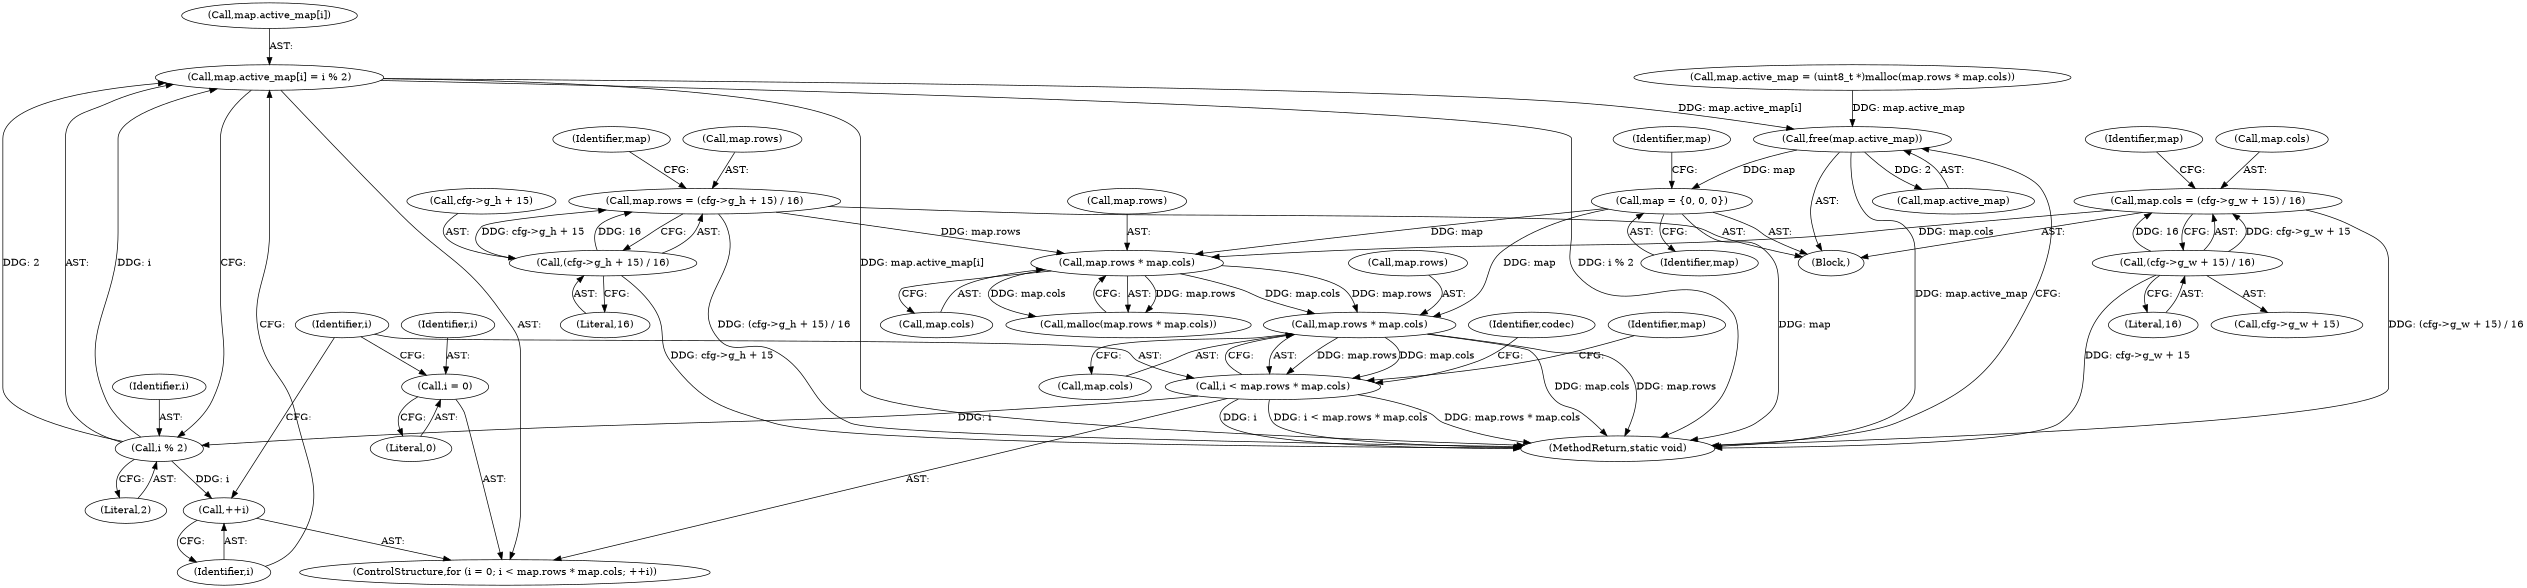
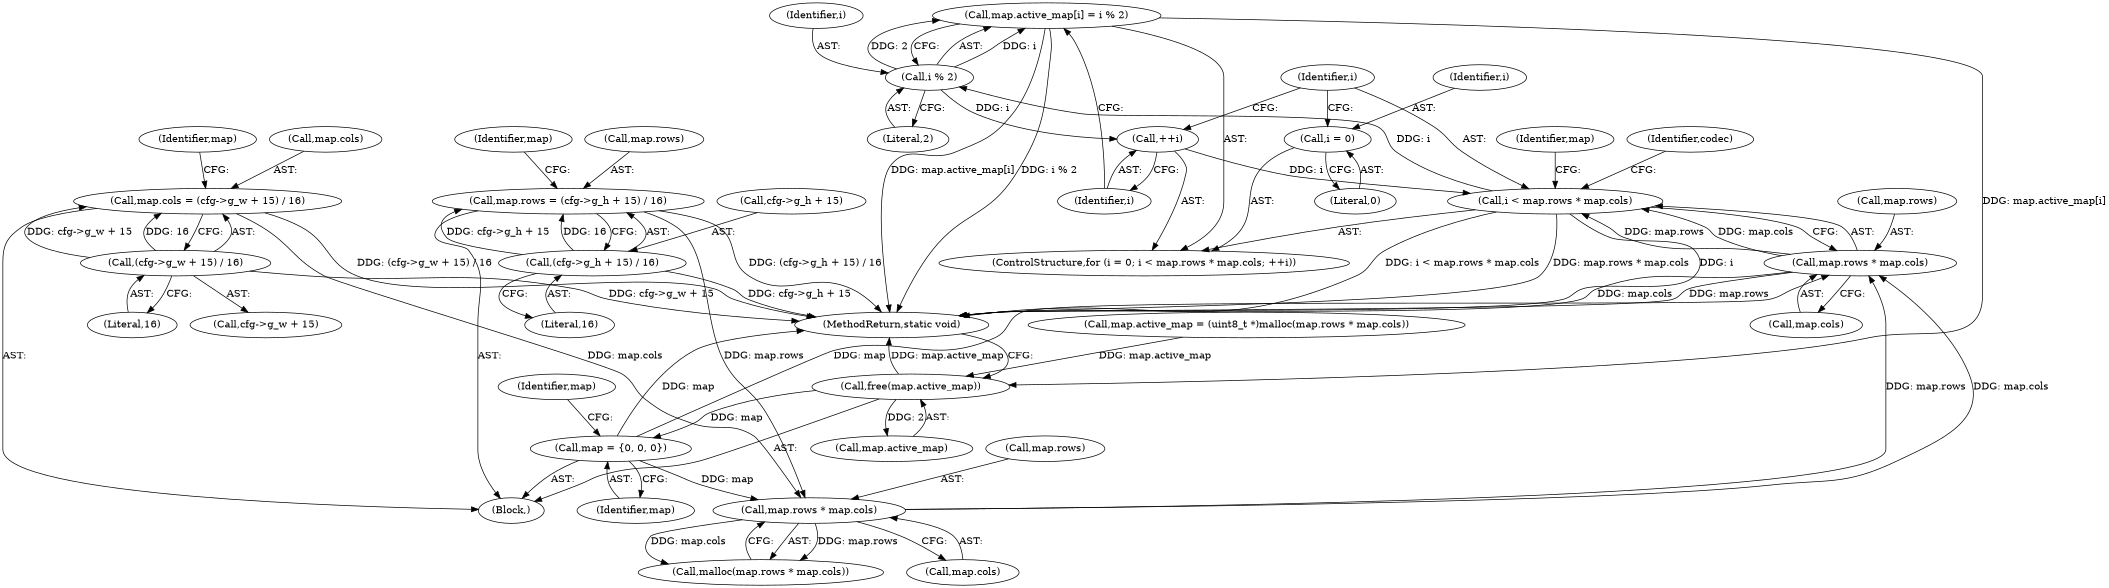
node "(Call,map.active_map[i])": removed
edge "(Call,++i)" -> "(Call,i < map.rows * map.cols)": added, label "DDG: i"
